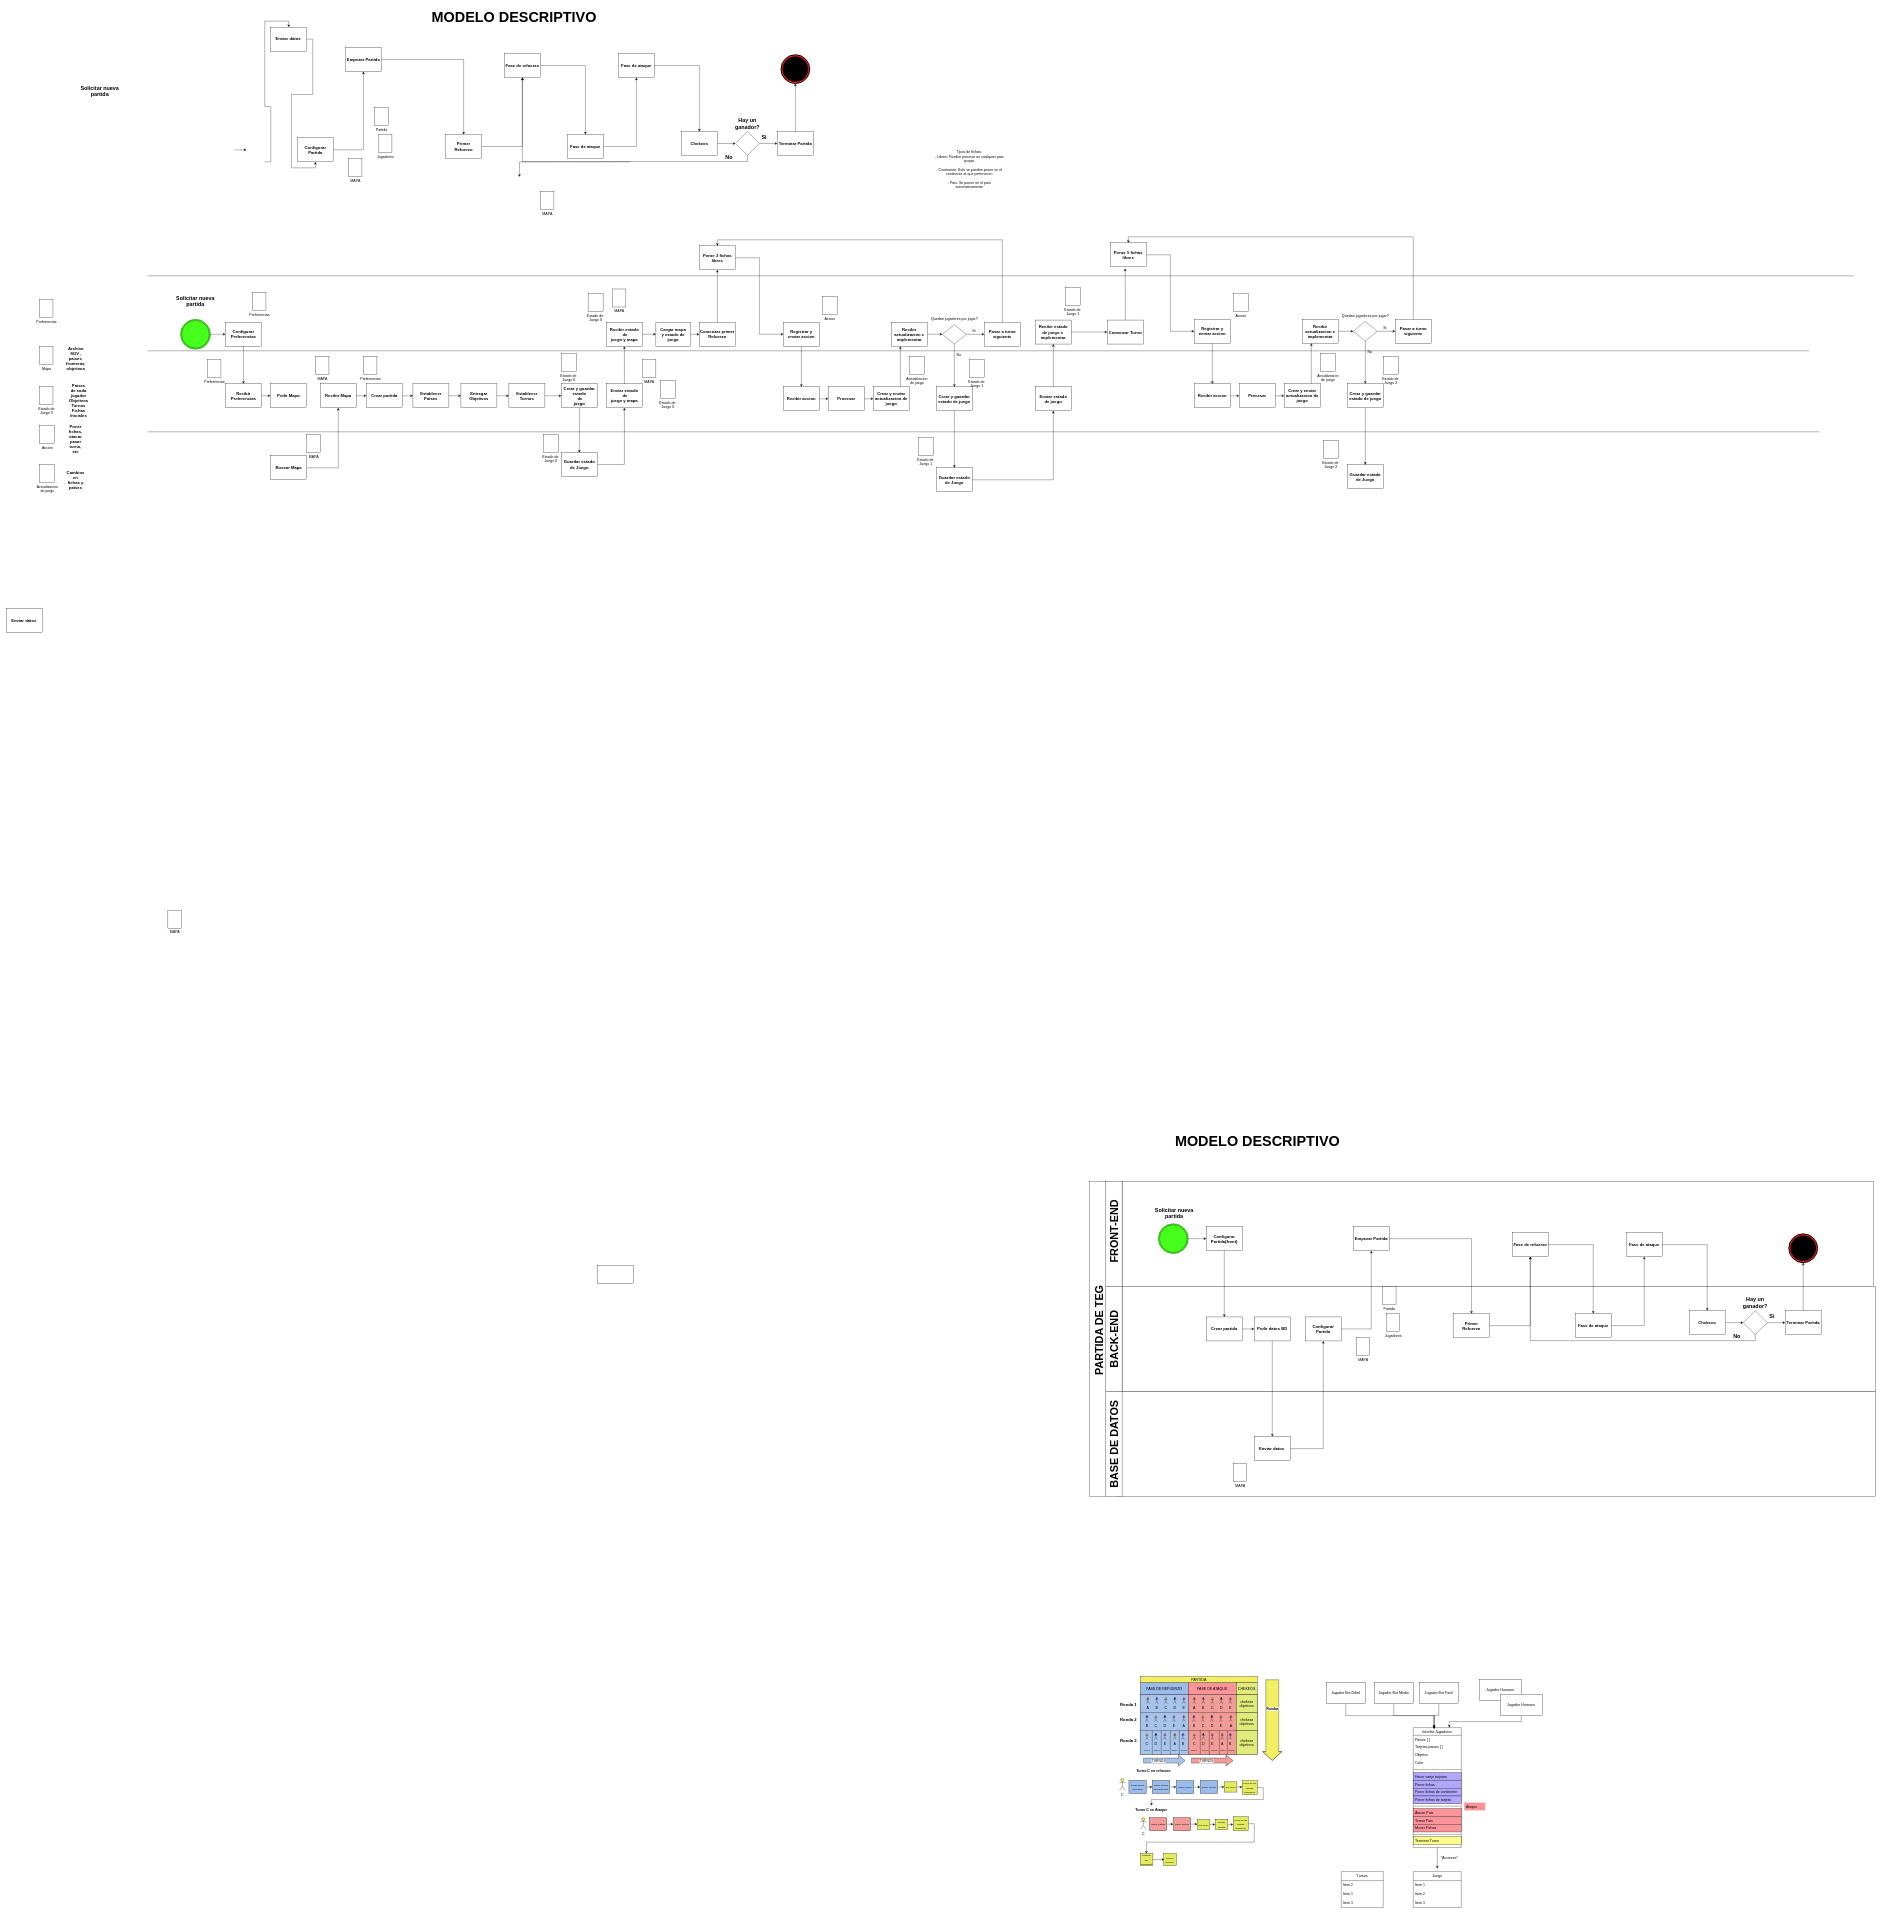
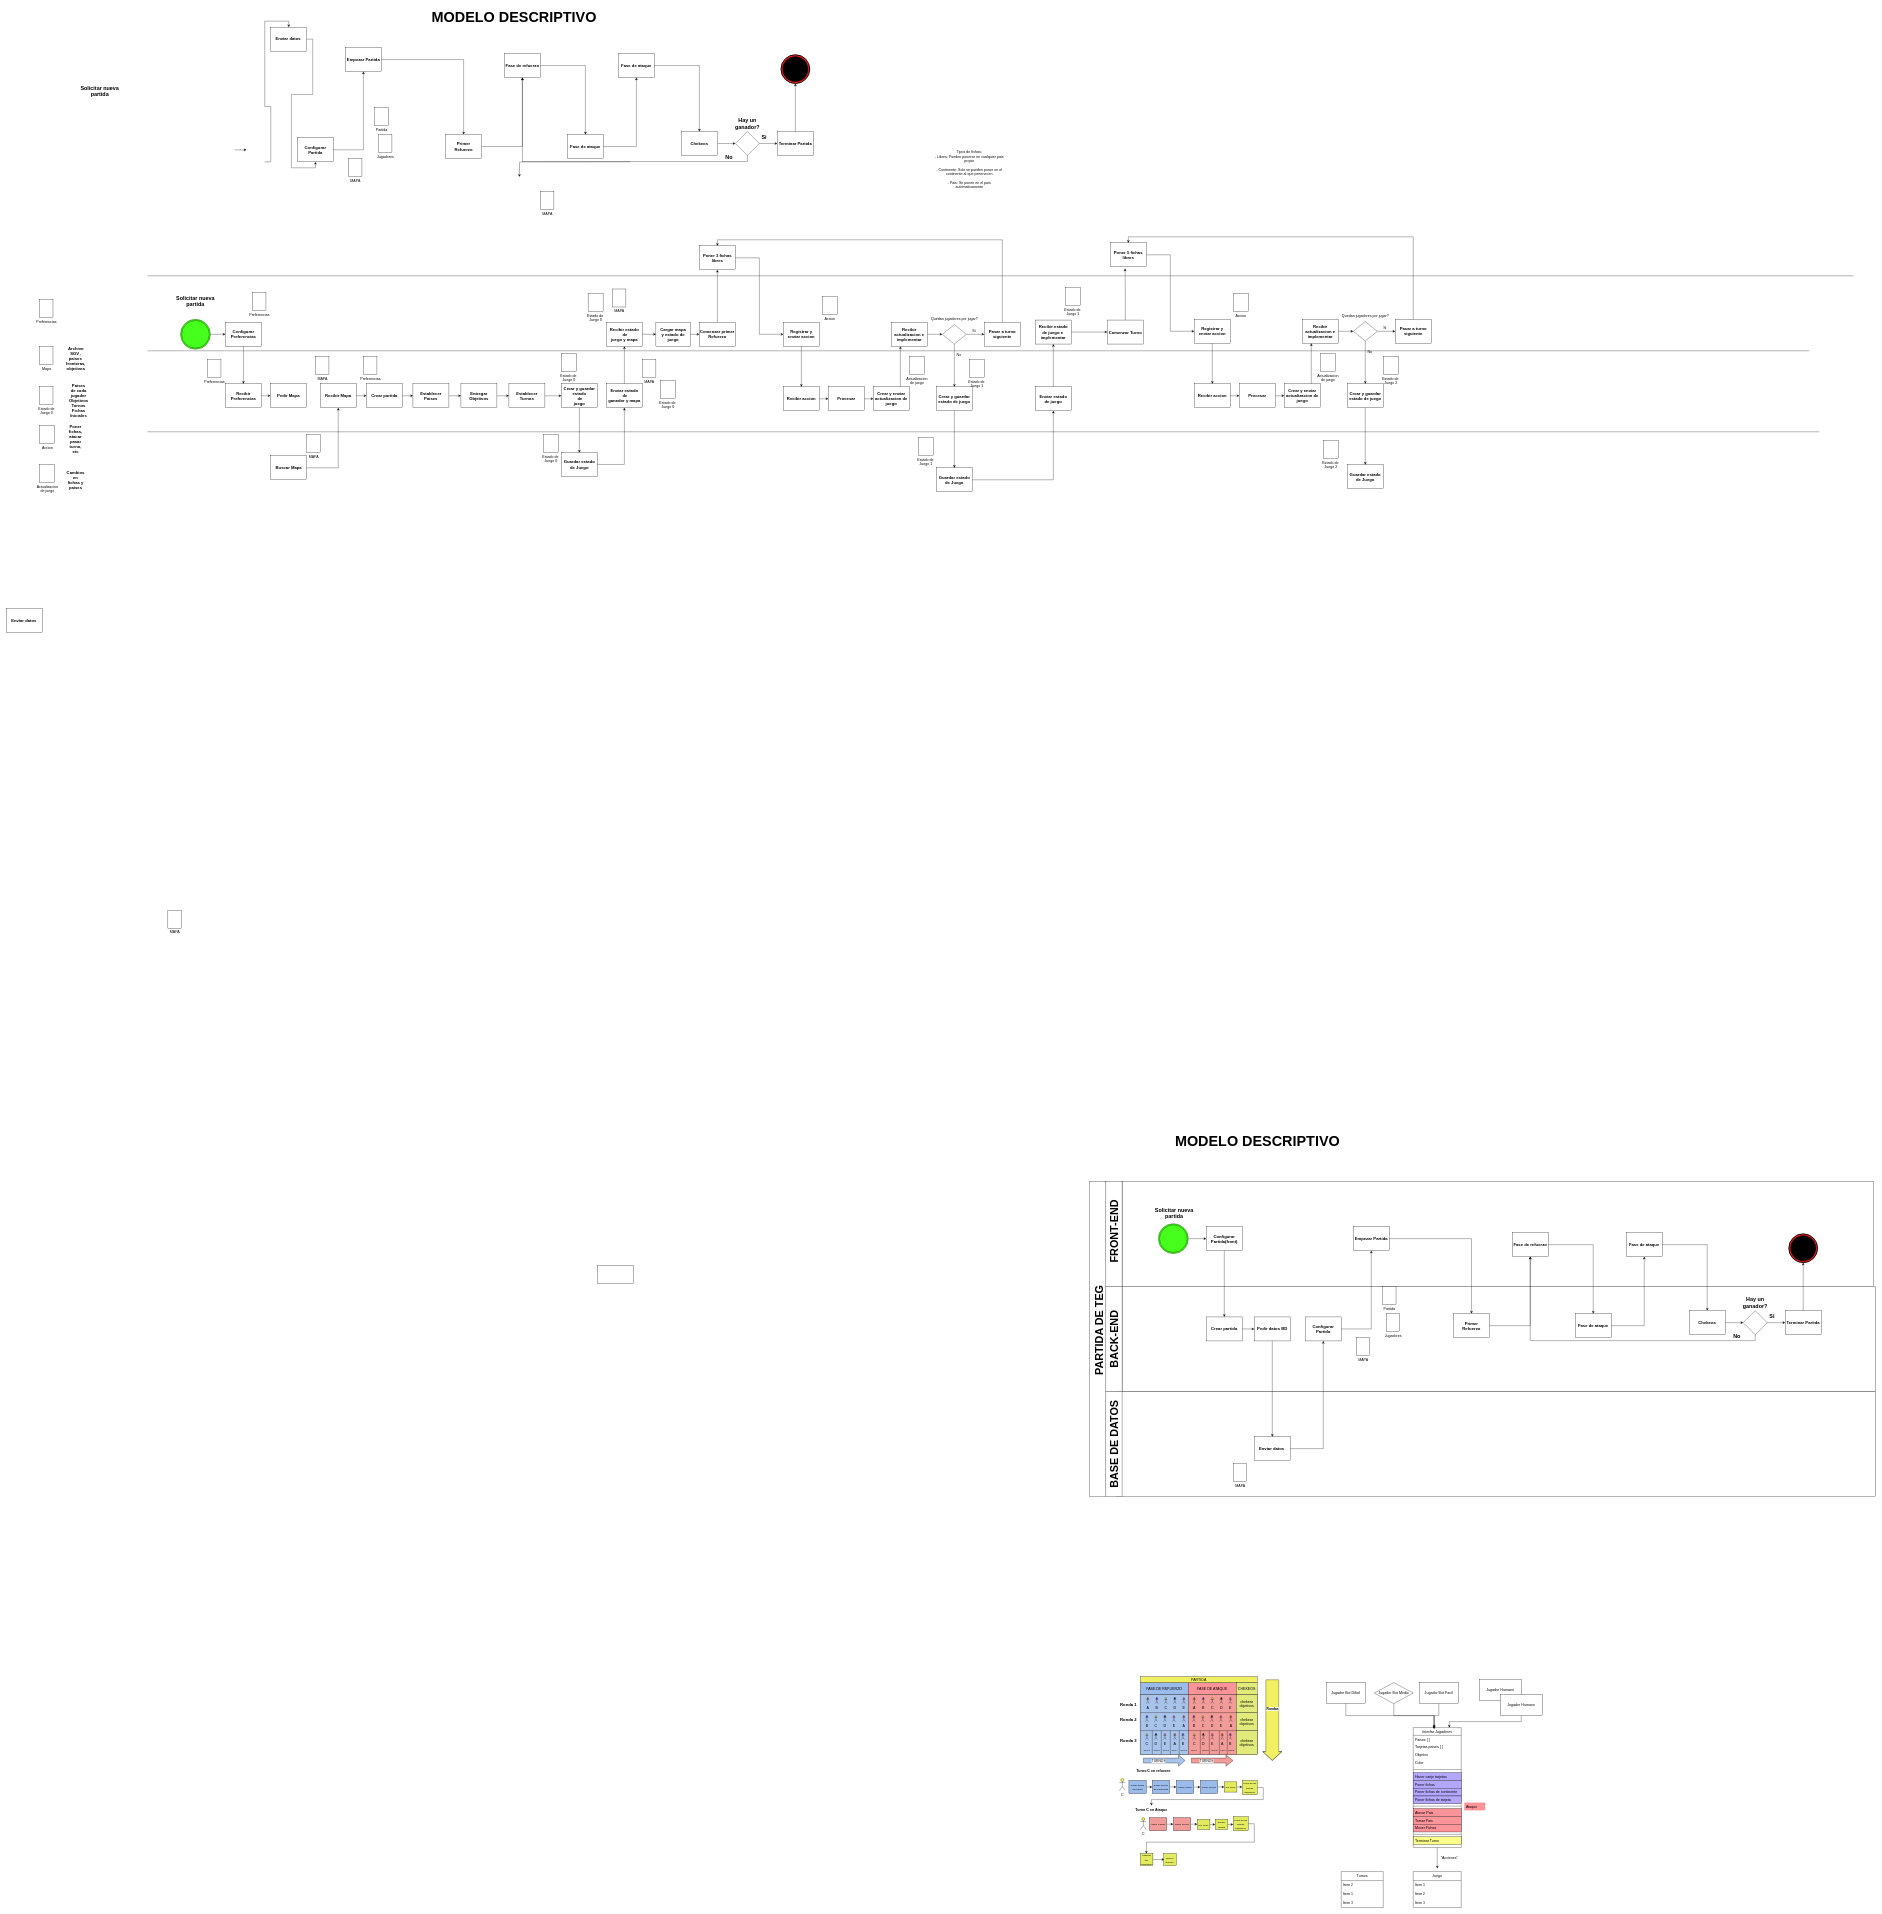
node "Enviar estado de juego y mapa": label "Enviar estado de juego y mapa" -> "Enviar estado de ganador y mapa"
node "Jugador Bot Medio": shape rectangle -> diamond
